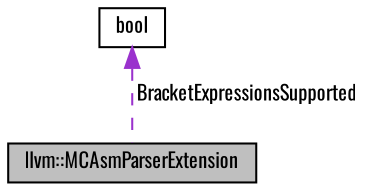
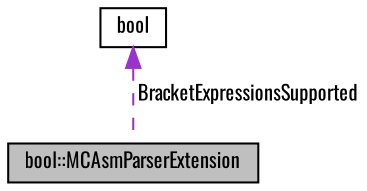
node "llvm::MCAsmParserExtension": label "llvm::MCAsmParserExtension" -> "bool::MCAsmParserExtension"
